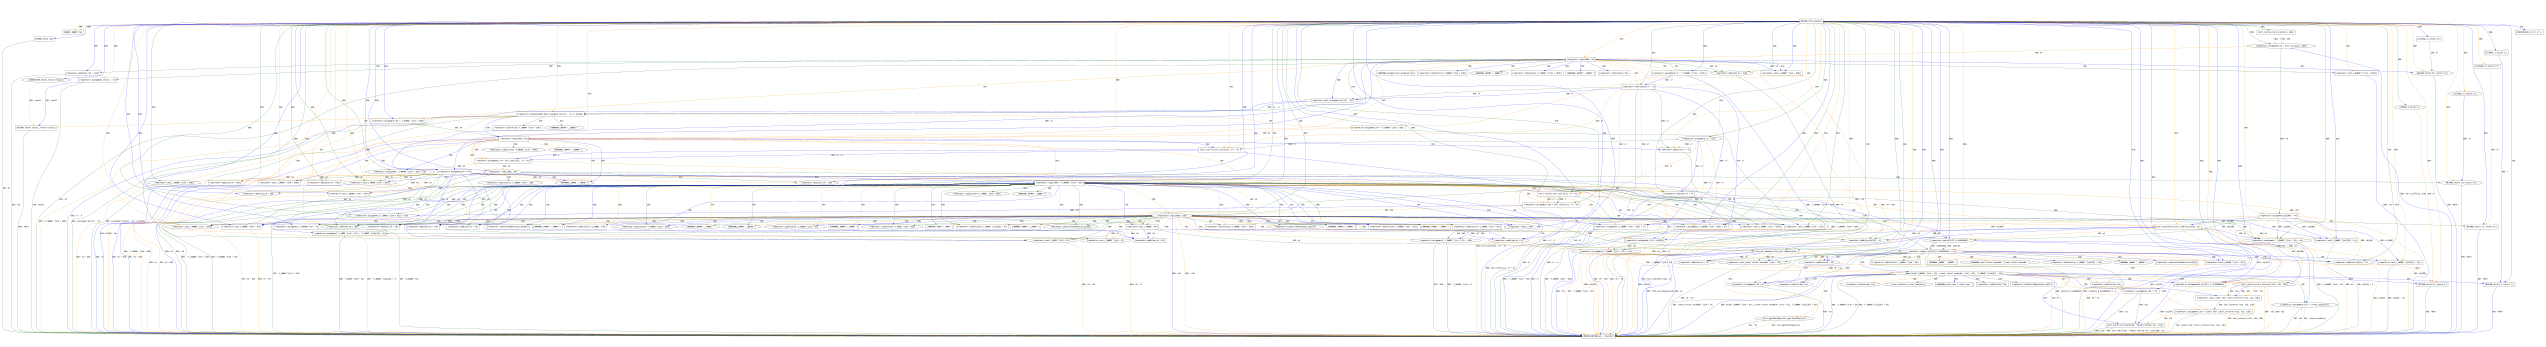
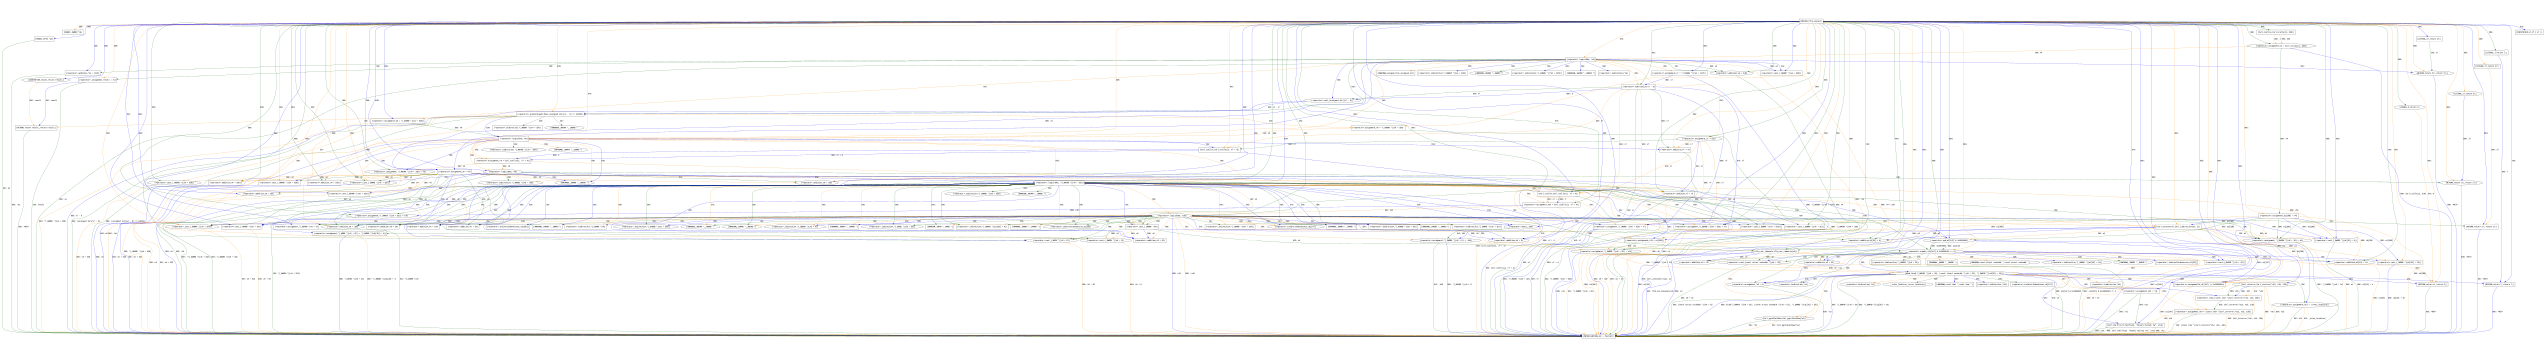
node "(<operator>.cast,(_DWORD *)(*a1 + 1576))": removed
